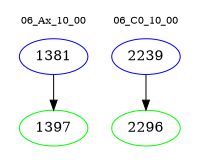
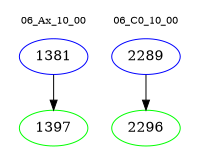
node "2239": label "2239" -> "2289"
